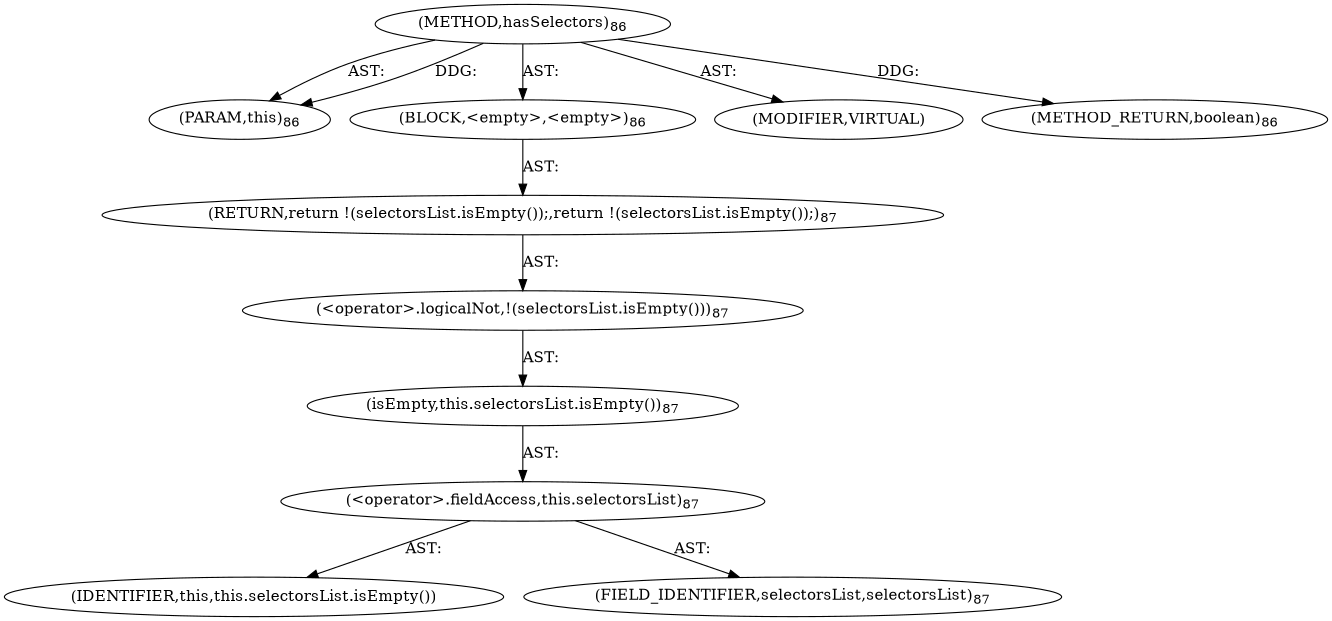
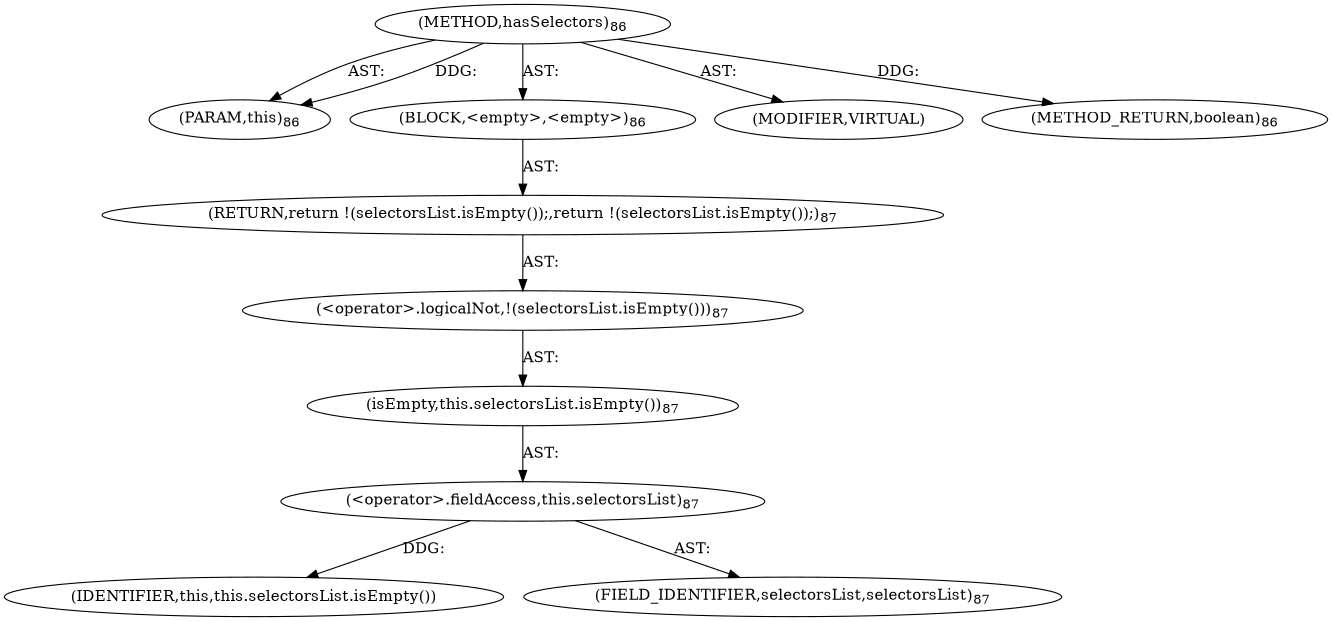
edge "(<operator>.fieldAccess,this.selectorsList)" -> "(IDENTIFIER,this,this.selectorsList.isEmpty())": label "AST: " -> "DDG: "
